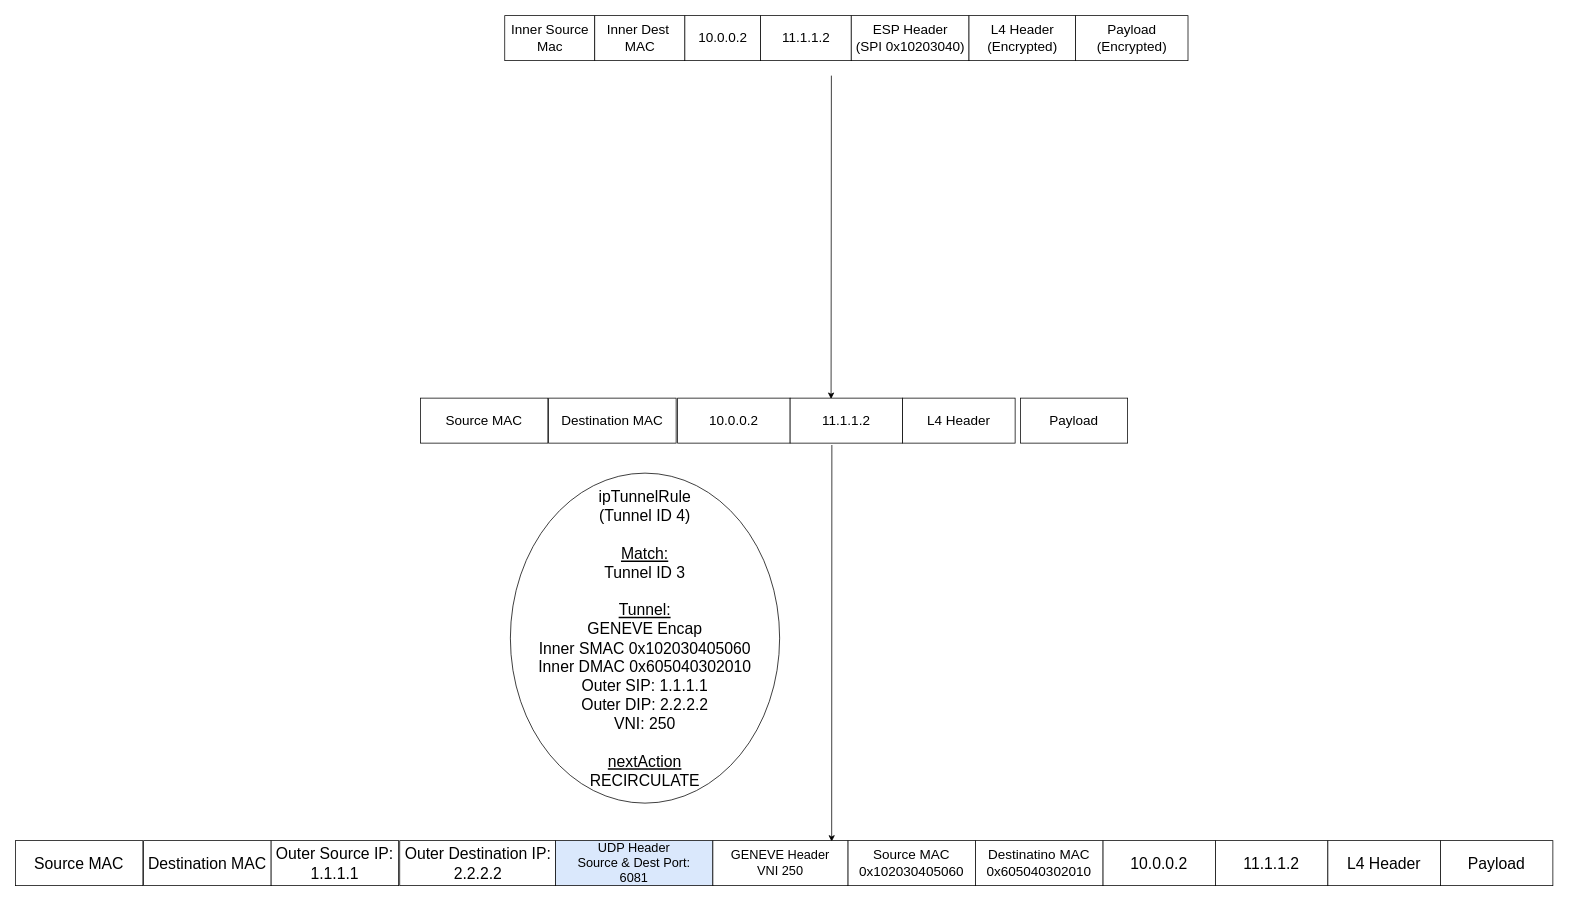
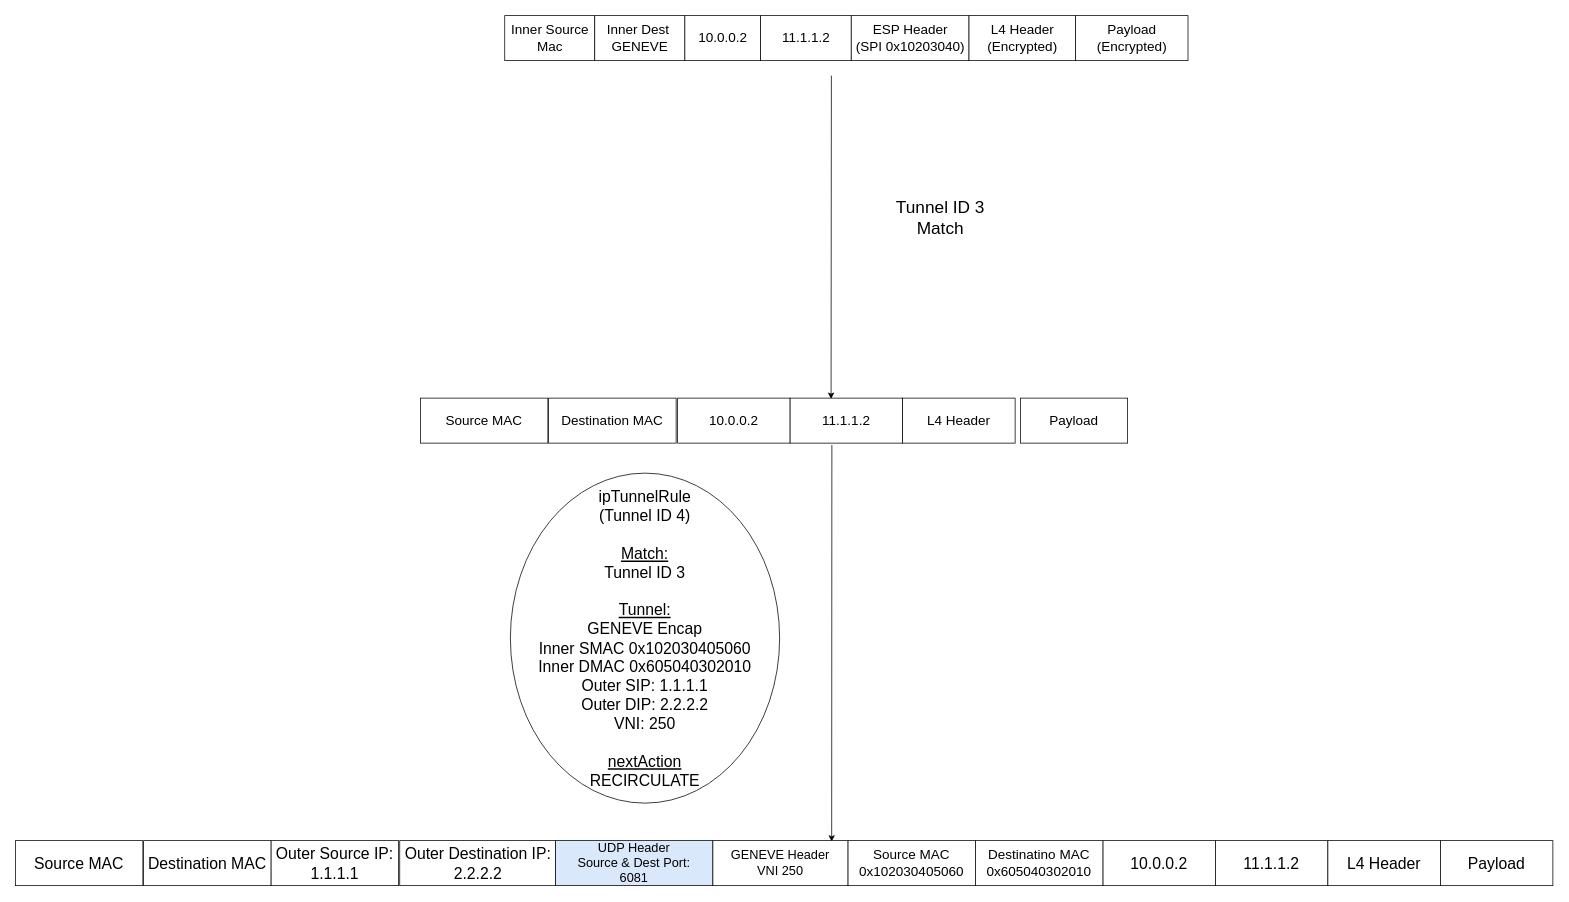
node "Inner Dest MAC": label "Inner Dest MAC" -> "Inner Dest GENEVE"
node "Tunnel ID 3 Match": added
